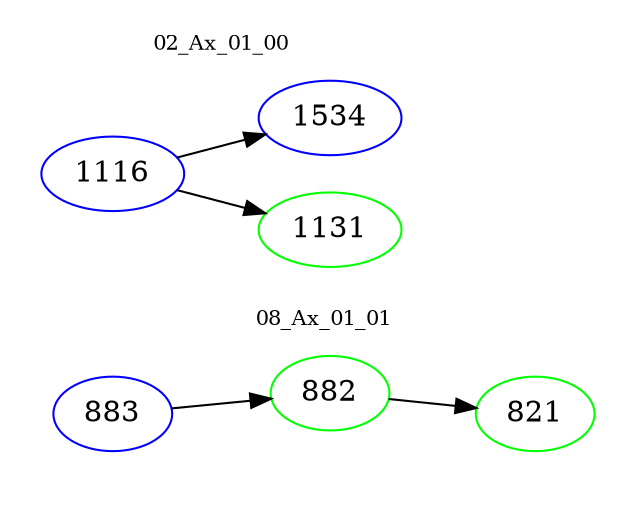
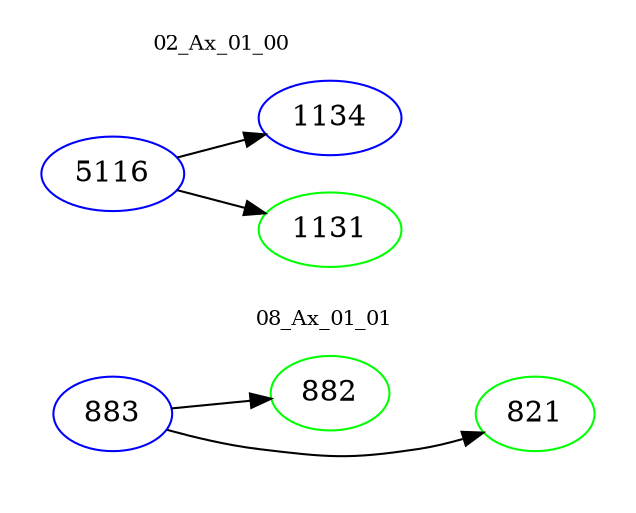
node "1534": label "1534" -> "1134"
node "1116": label "1116" -> "5116"
edge "882" -> "821": now "883" -> "821"
